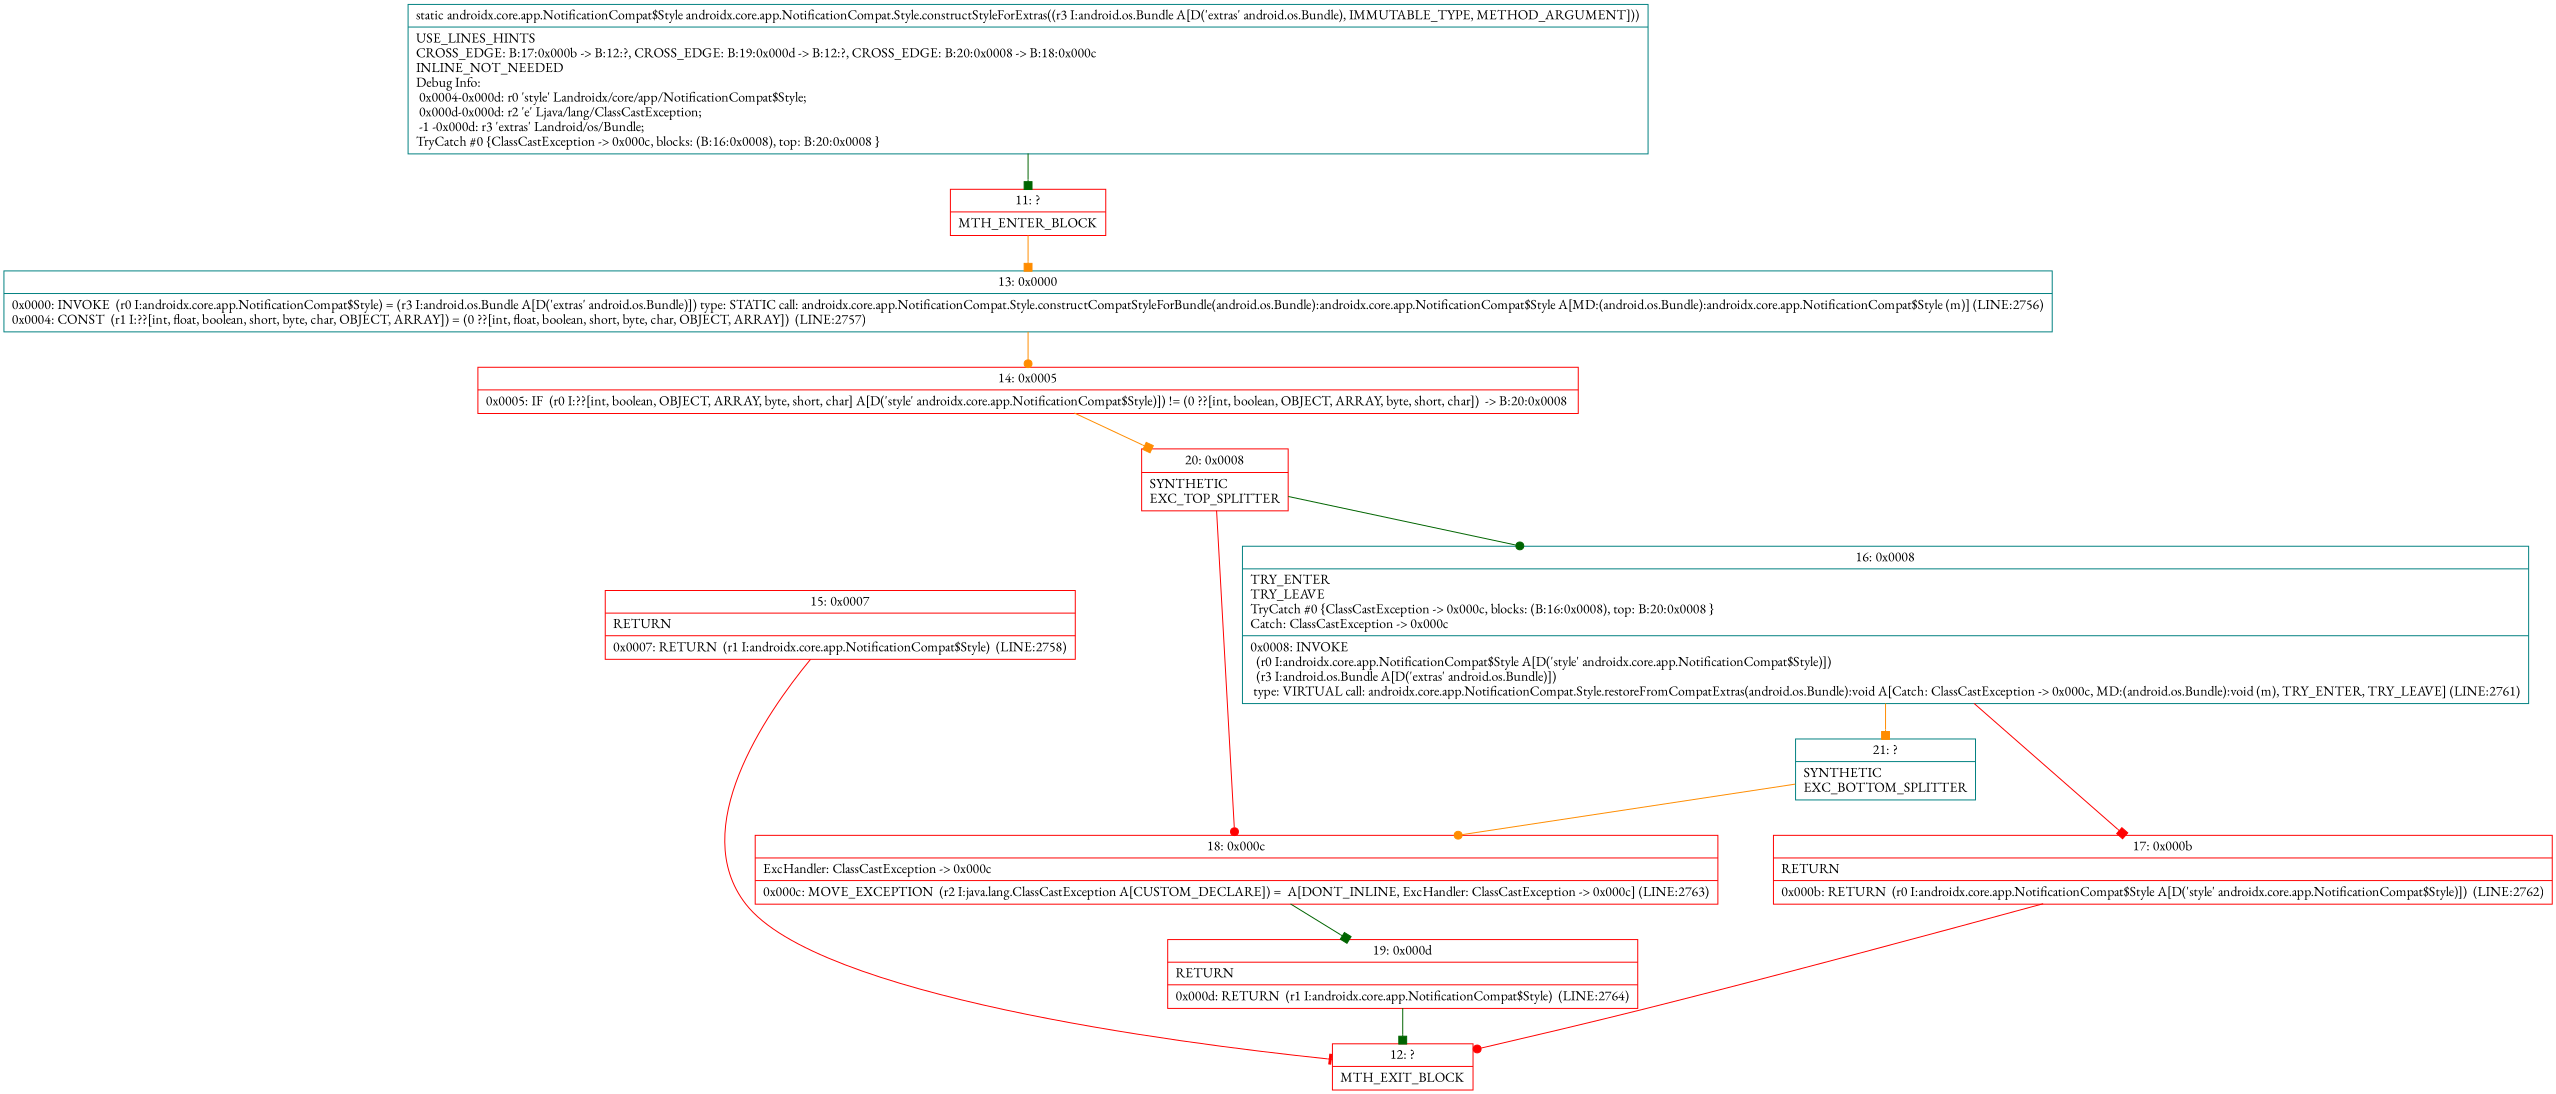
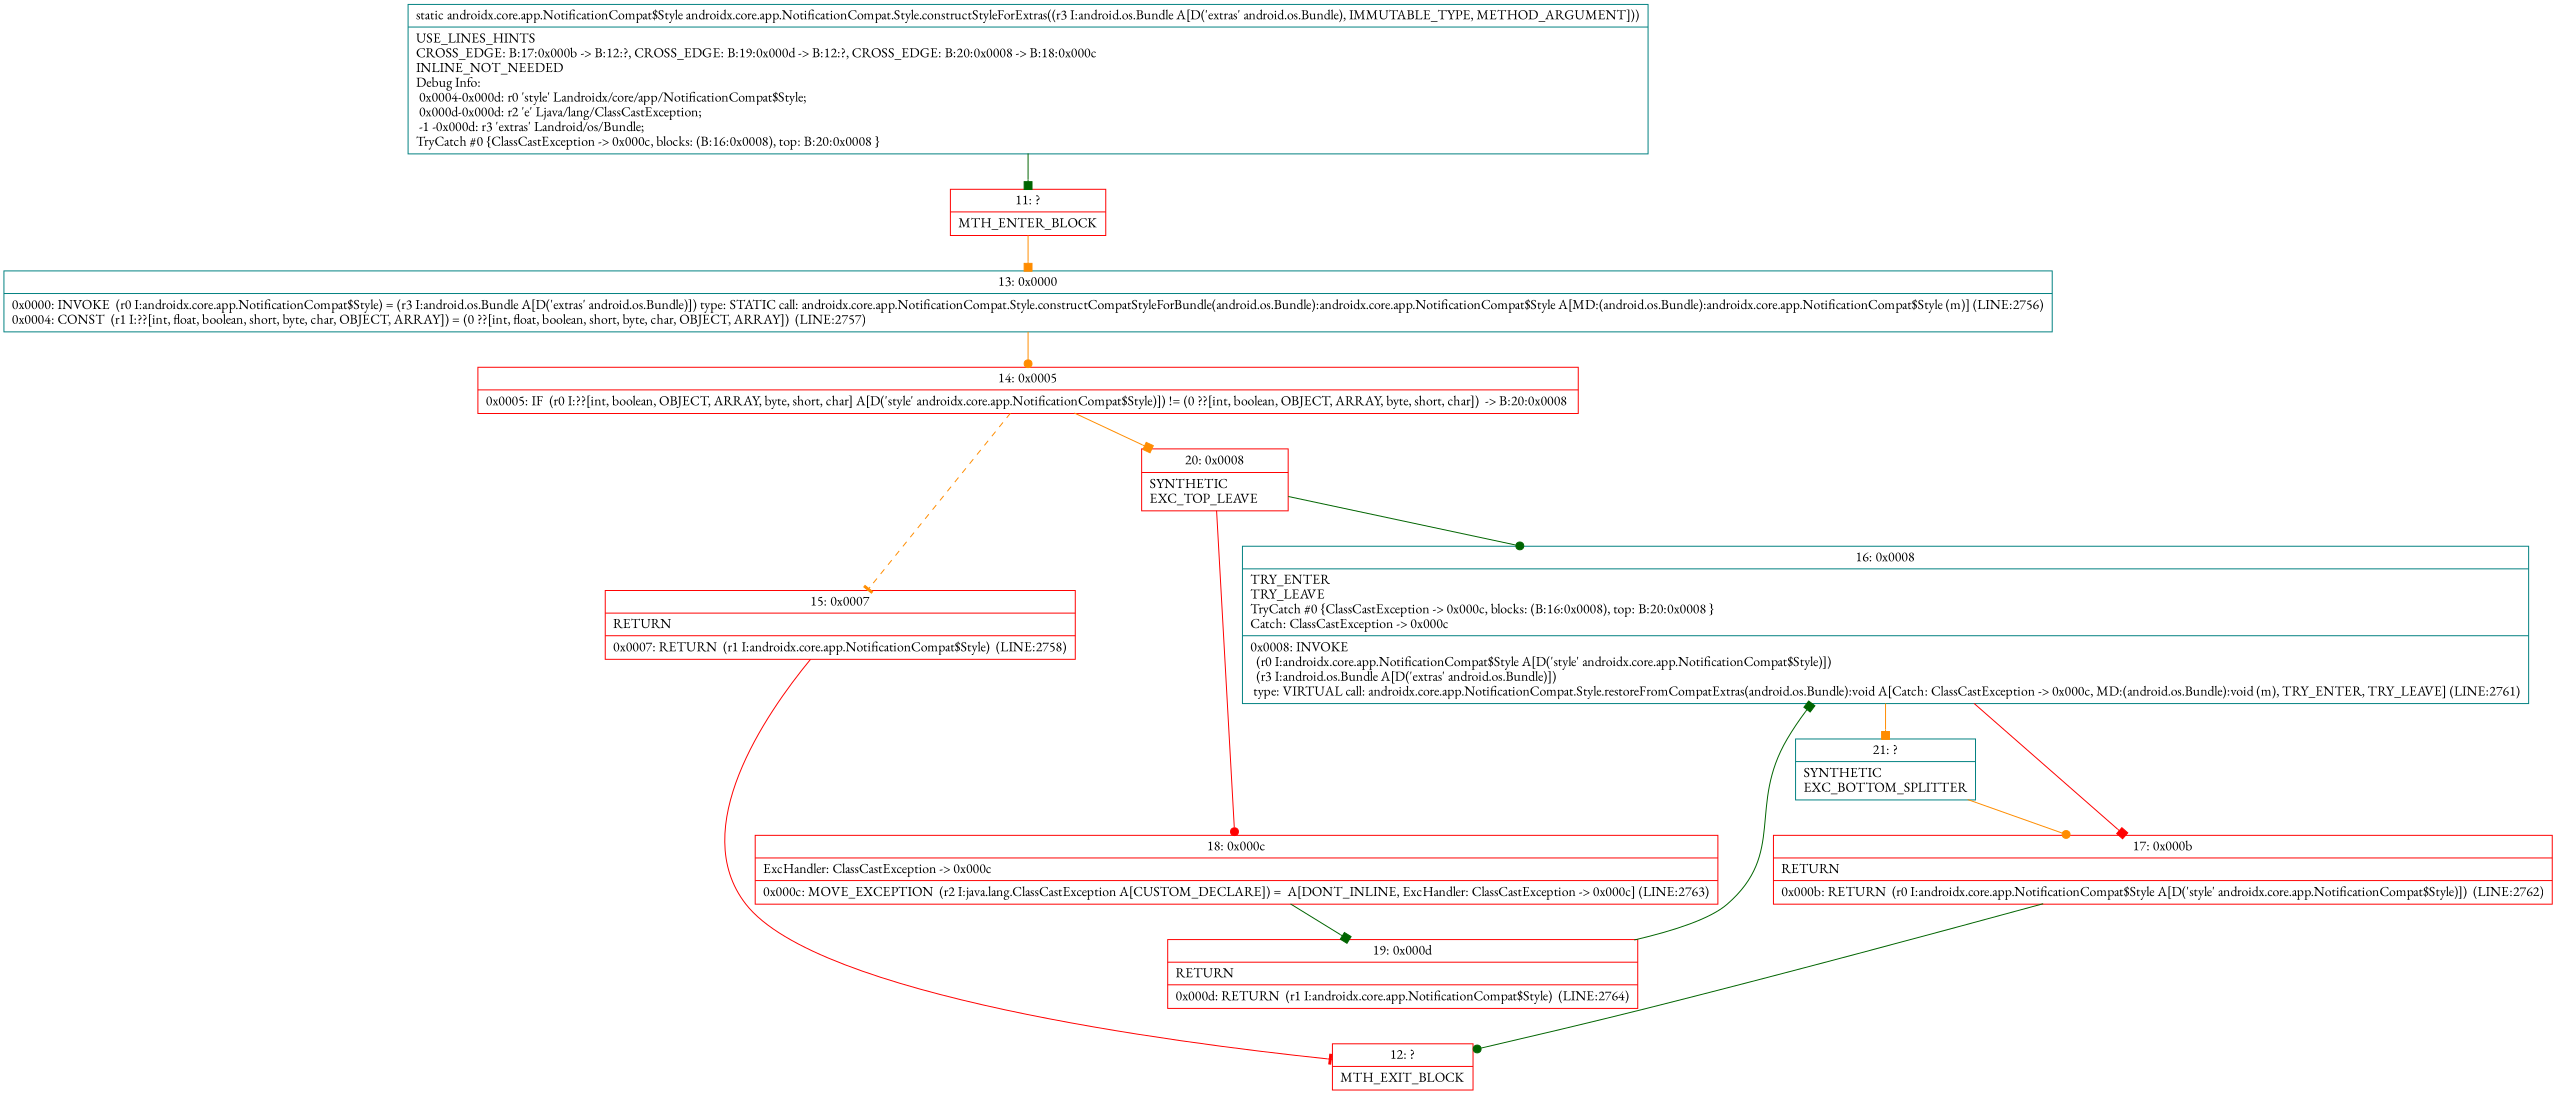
node "20: 0x0008": text "EXC_TOP_SPLITTER" -> "EXC_TOP_LEAVE"
edge "14: 0x0005" -> "15: 0x0007": added
edge "21: ?" -> "18: 0x000c": now "21: ?" -> "17: 0x000b"
edge "17: 0x000b" -> "12: ?": color red -> darkgreen
edge "19: 0x000d" -> "12: ?": now "19: 0x000d" -> "16: 0x0008"
